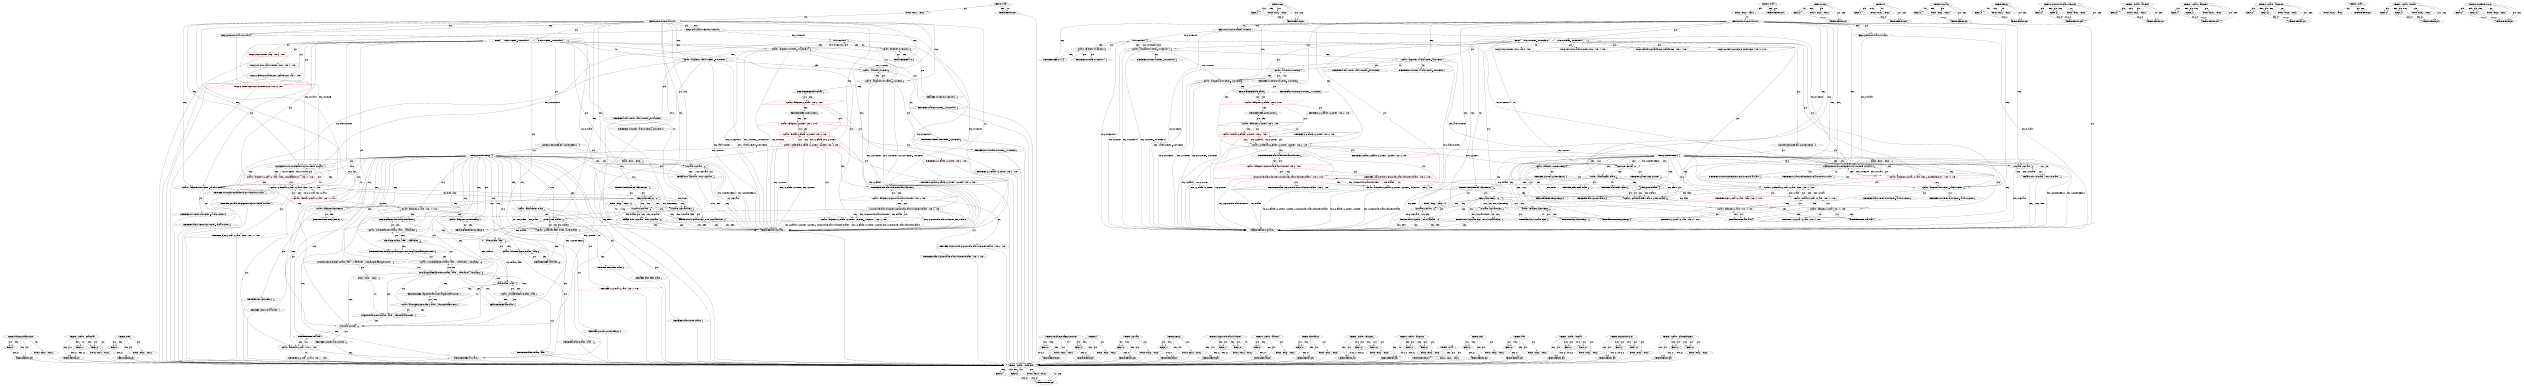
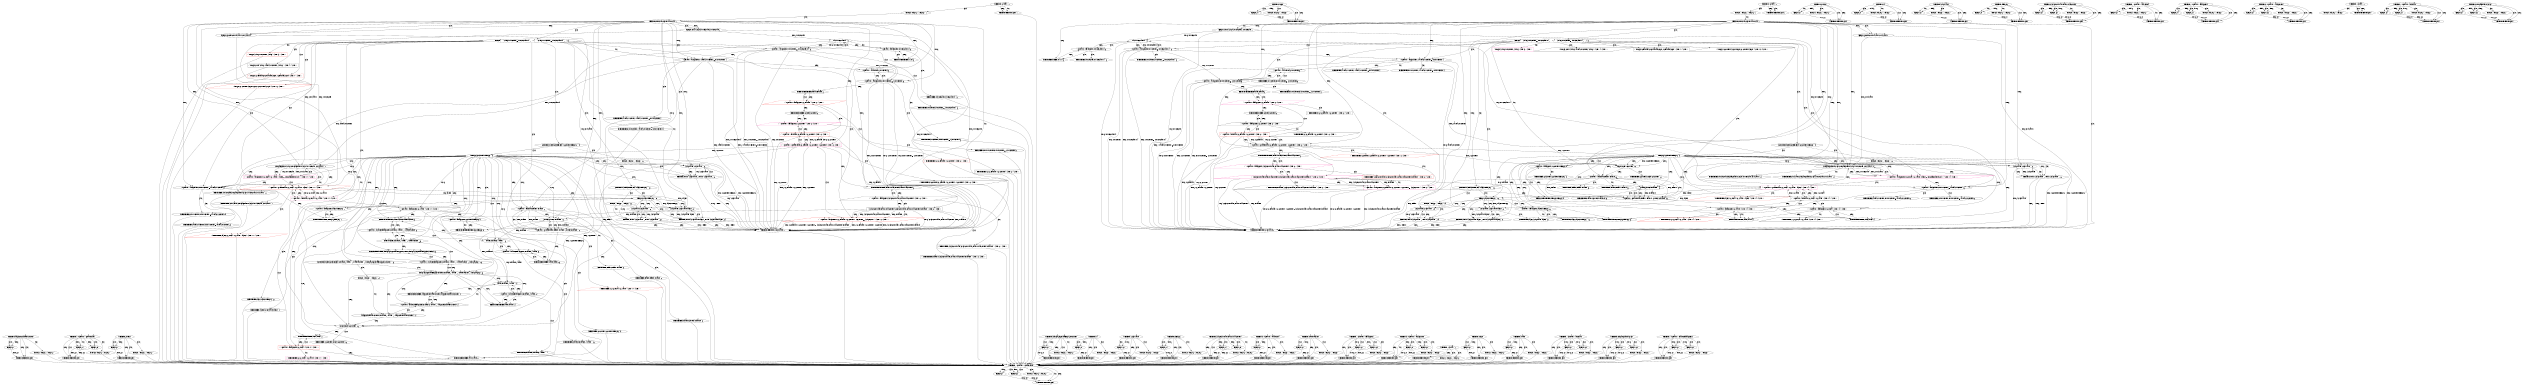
edge "<(<operator>.fieldAccess,v8::Local)<SUB>14</SUB>>" -> "<(<operator>.lessThan,v8::Local<v8::Value)<SUB>14</SUB>>": reversed
edge "<(<operator>.lessThan,v8::Local<v8::Value)<SUB>17</SUB>>" -> "<(<operator>.fieldAccess,v8::Local)<SUB>17</SUB>>": reversed
